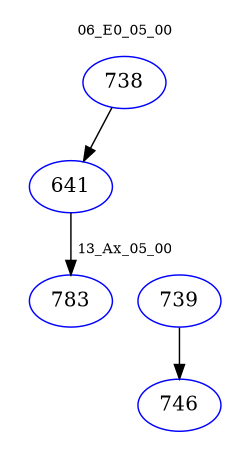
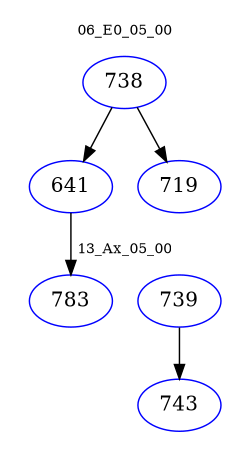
node "719": added
node "746": label "746" -> "743"
